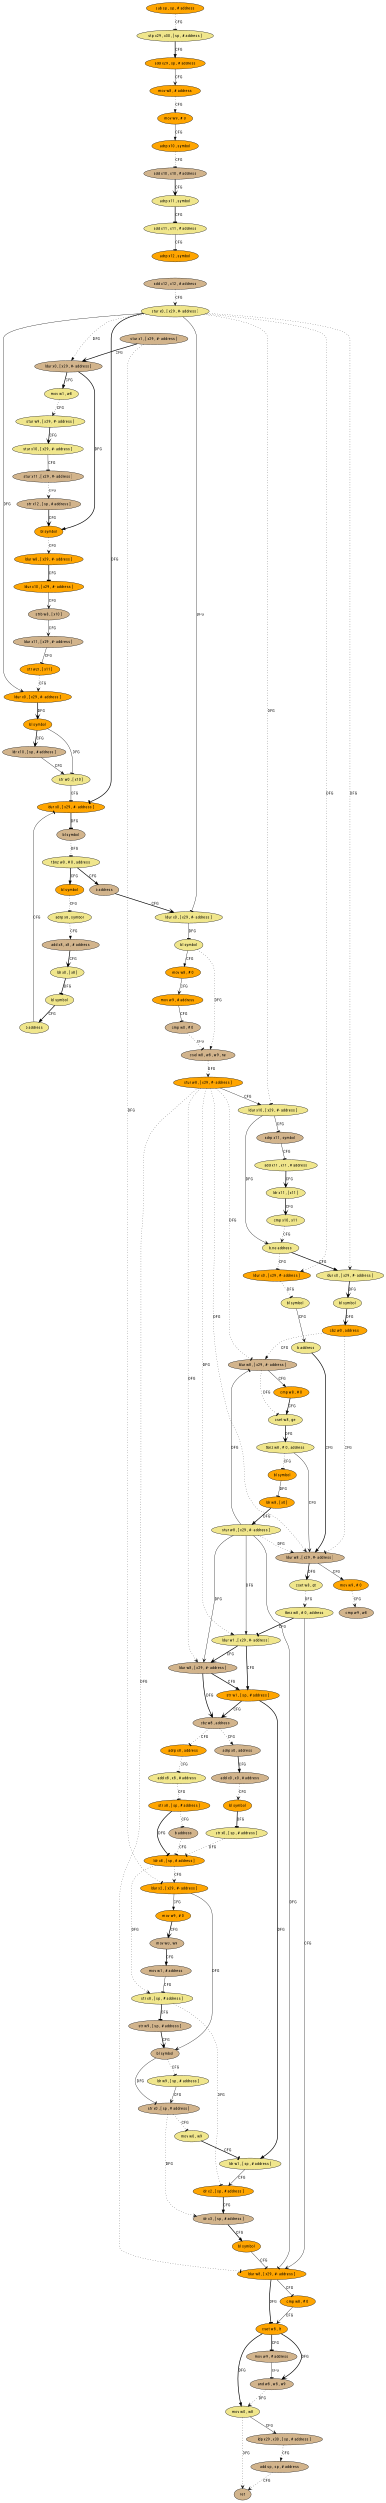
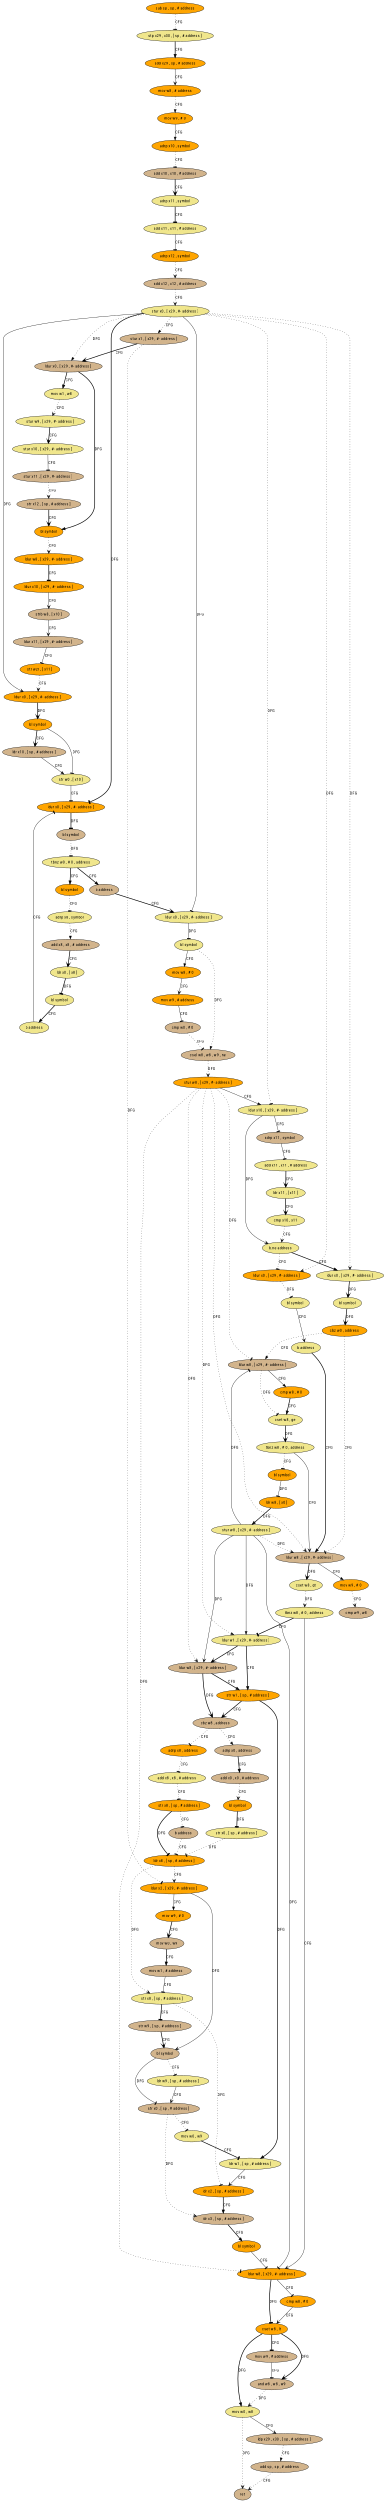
edge "adrp x12 , symbol" -> "add x12 , x12 , # address": added, label "CFG"
edge "stur x0 , [ x29 , #- address ]" -> "stur x1 , [ x29 , #- address ]": added, label "CFG"
